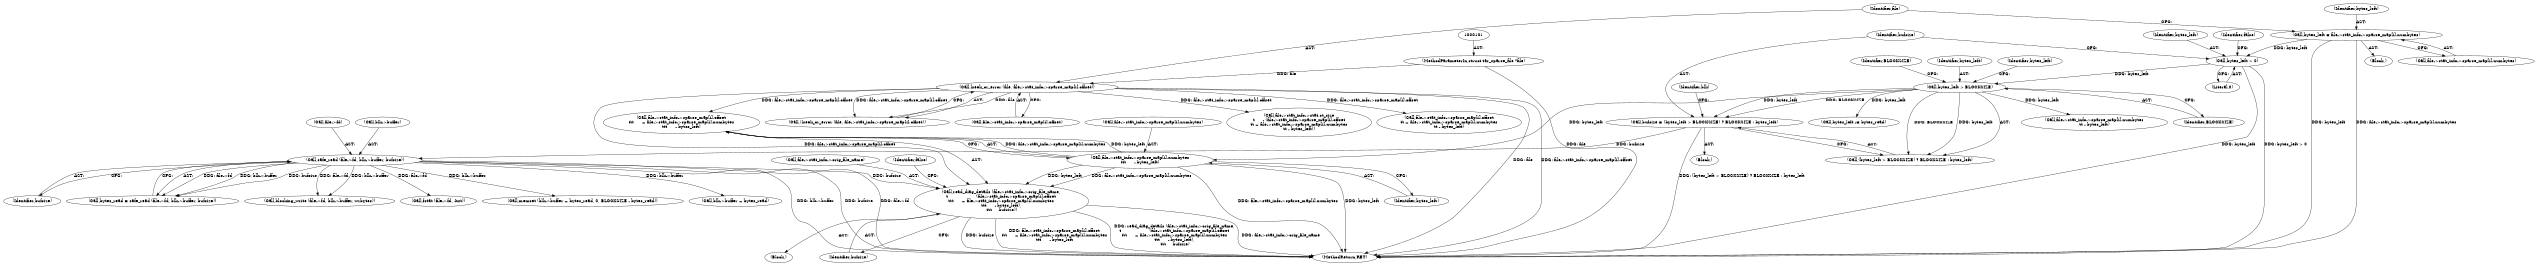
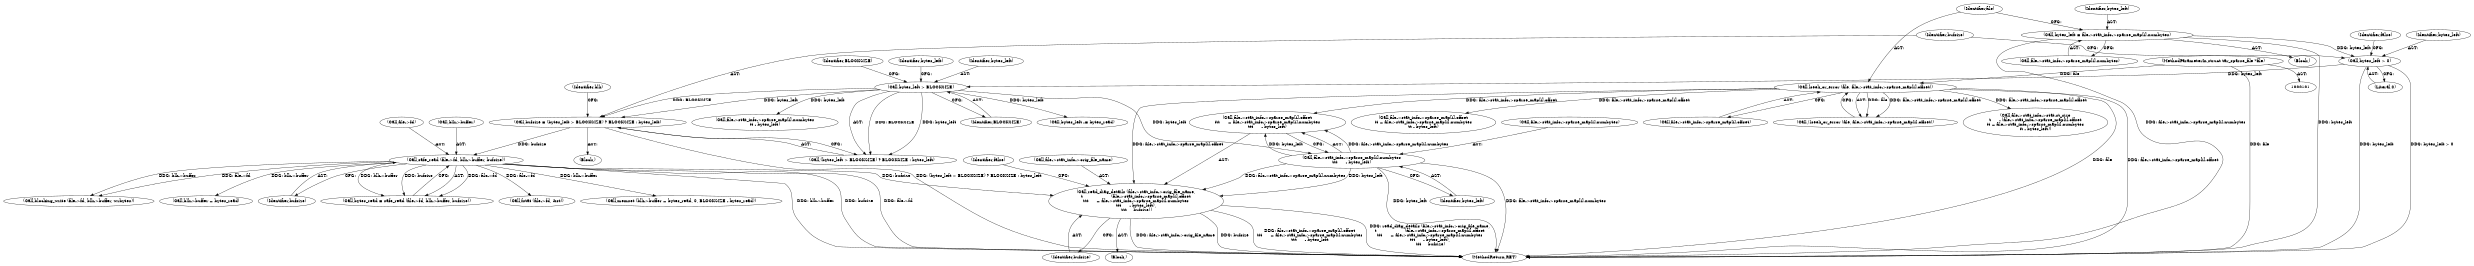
edge "1000101" -> "(MethodParameterIn,struct tar_sparse_file *file)": reversed
